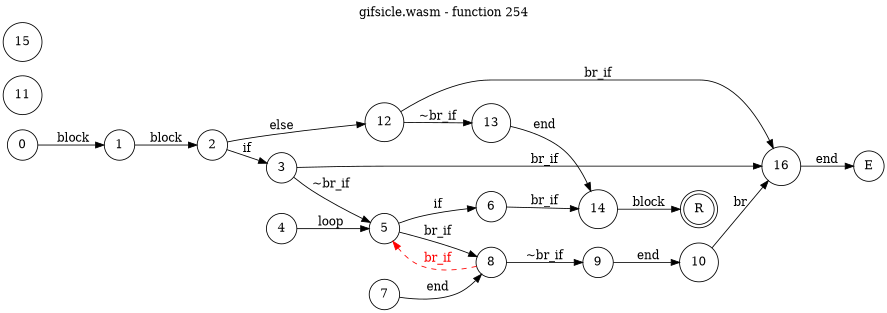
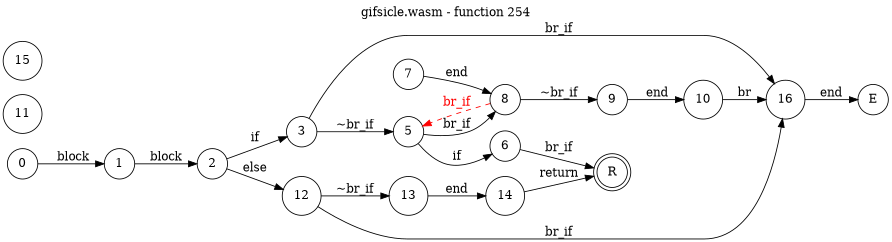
edge "14" -> "R": label "block" -> "return"
edge "6" -> "14": now "6" -> "R"
node "4": removed
